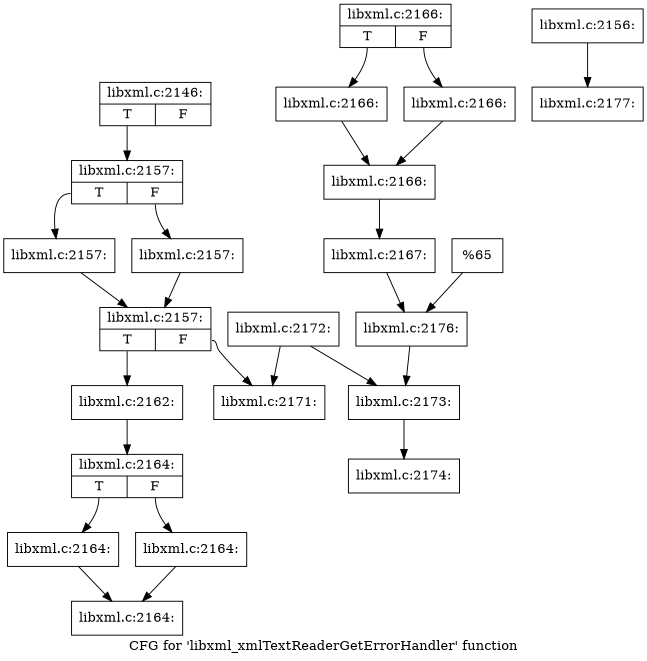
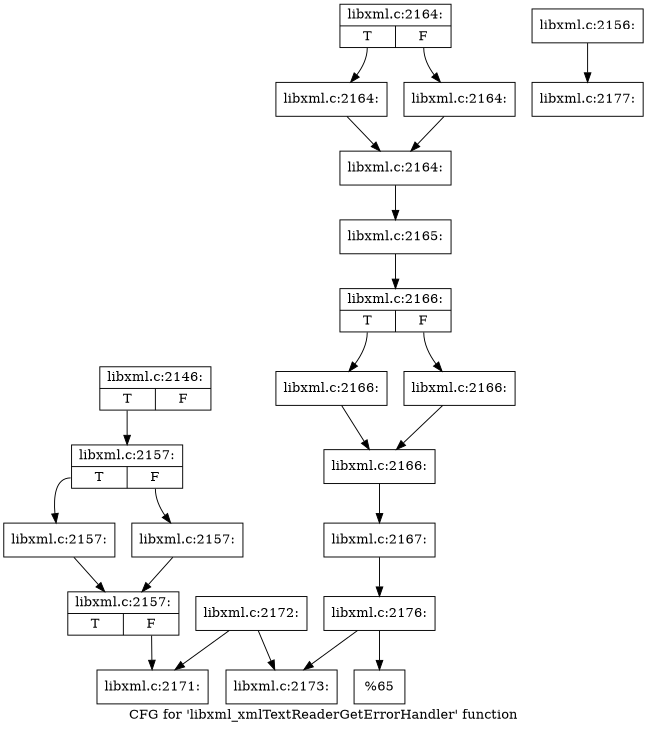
node "libxml.c:2165:": added
edge "%65" -> "libxml.c:2176:": reversed
node "libxml.c:2162:": removed
node "libxml.c:2174:": removed
